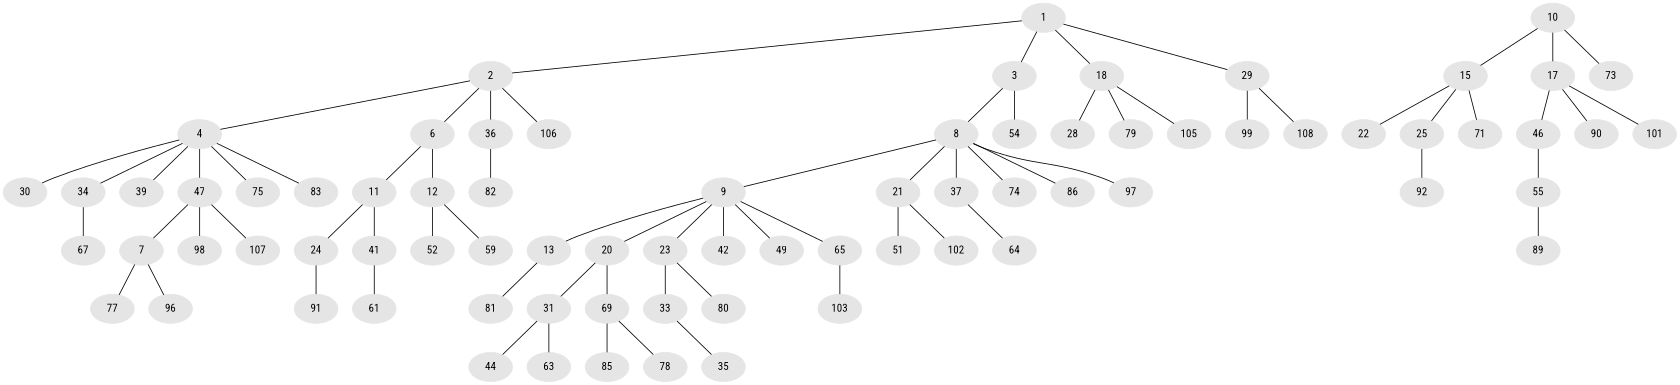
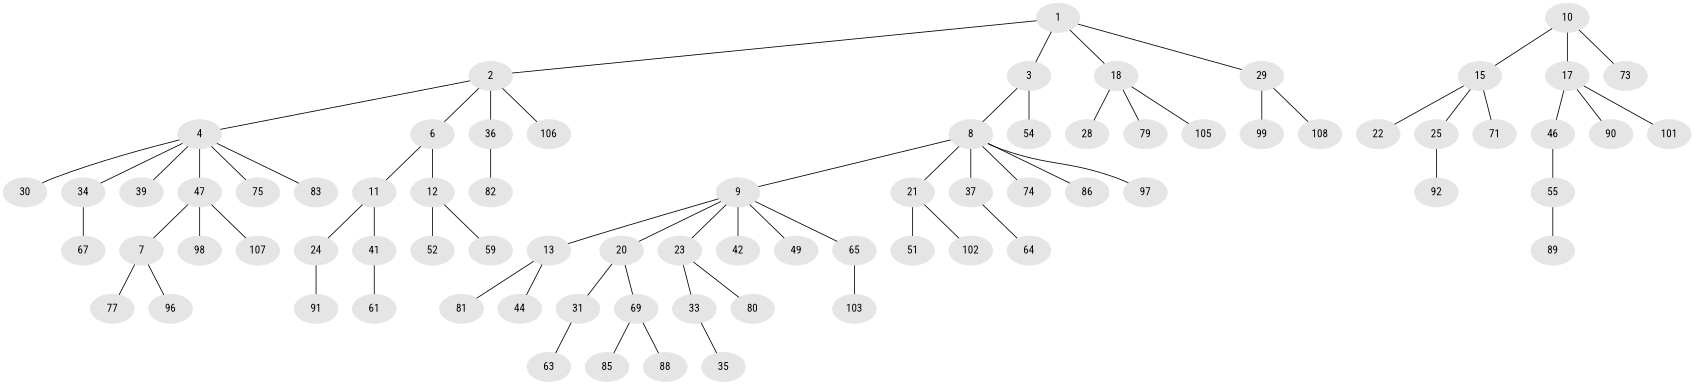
edge "31" -- "44": now "13" -- "44"
node "78": label "78" -> "88"
